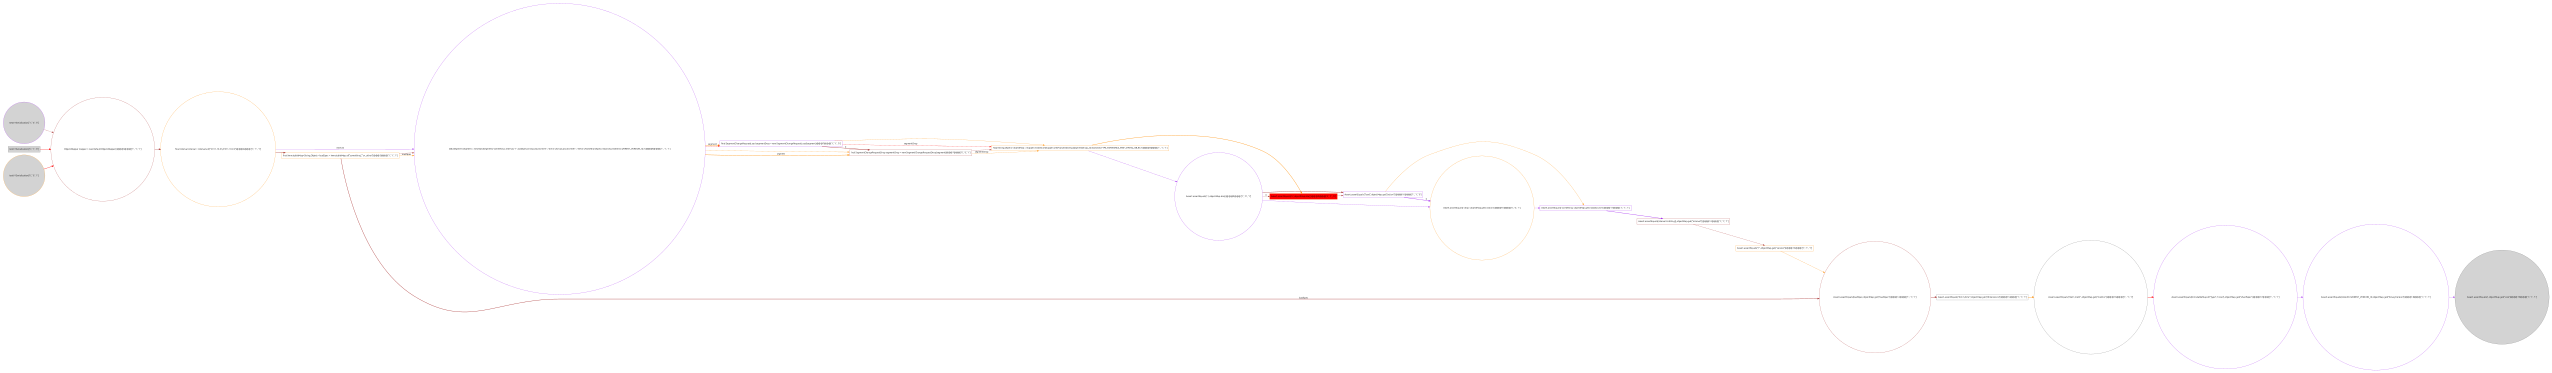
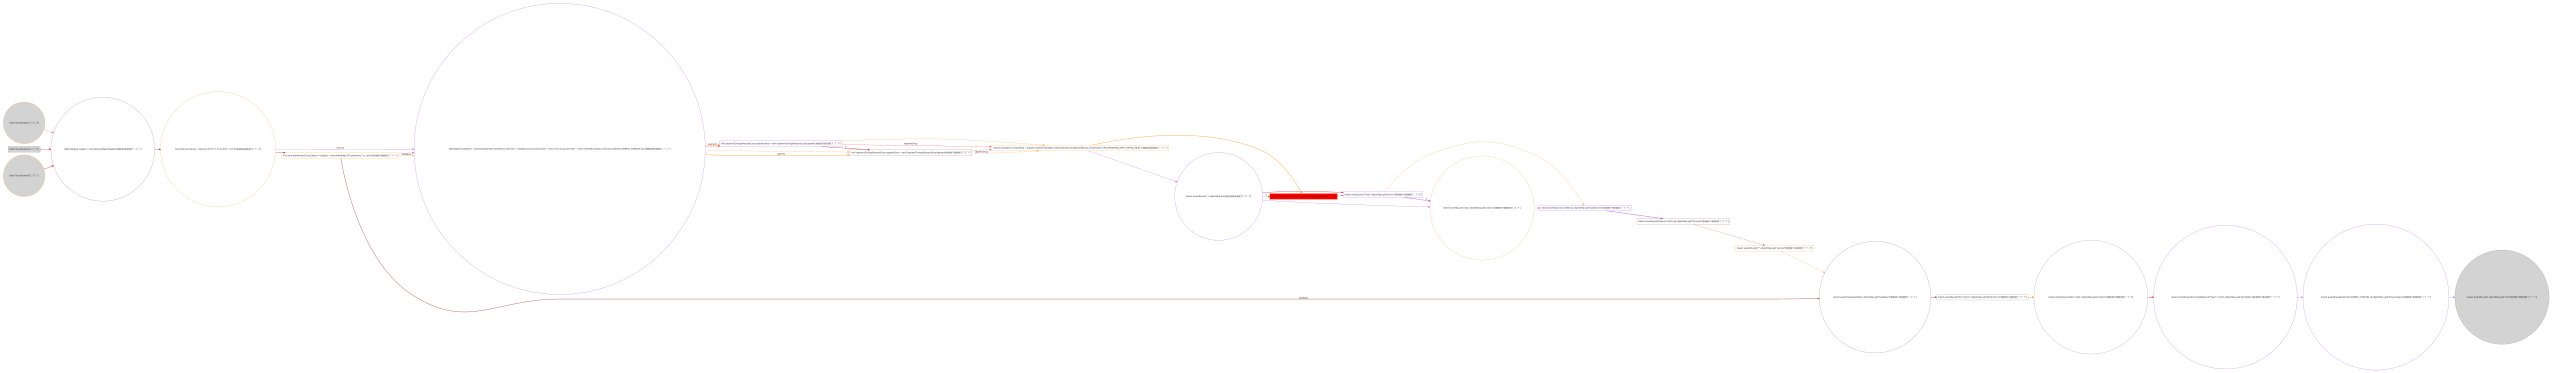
node "testV1Serialization['1', '0', '0']": color purple -> darkorange
